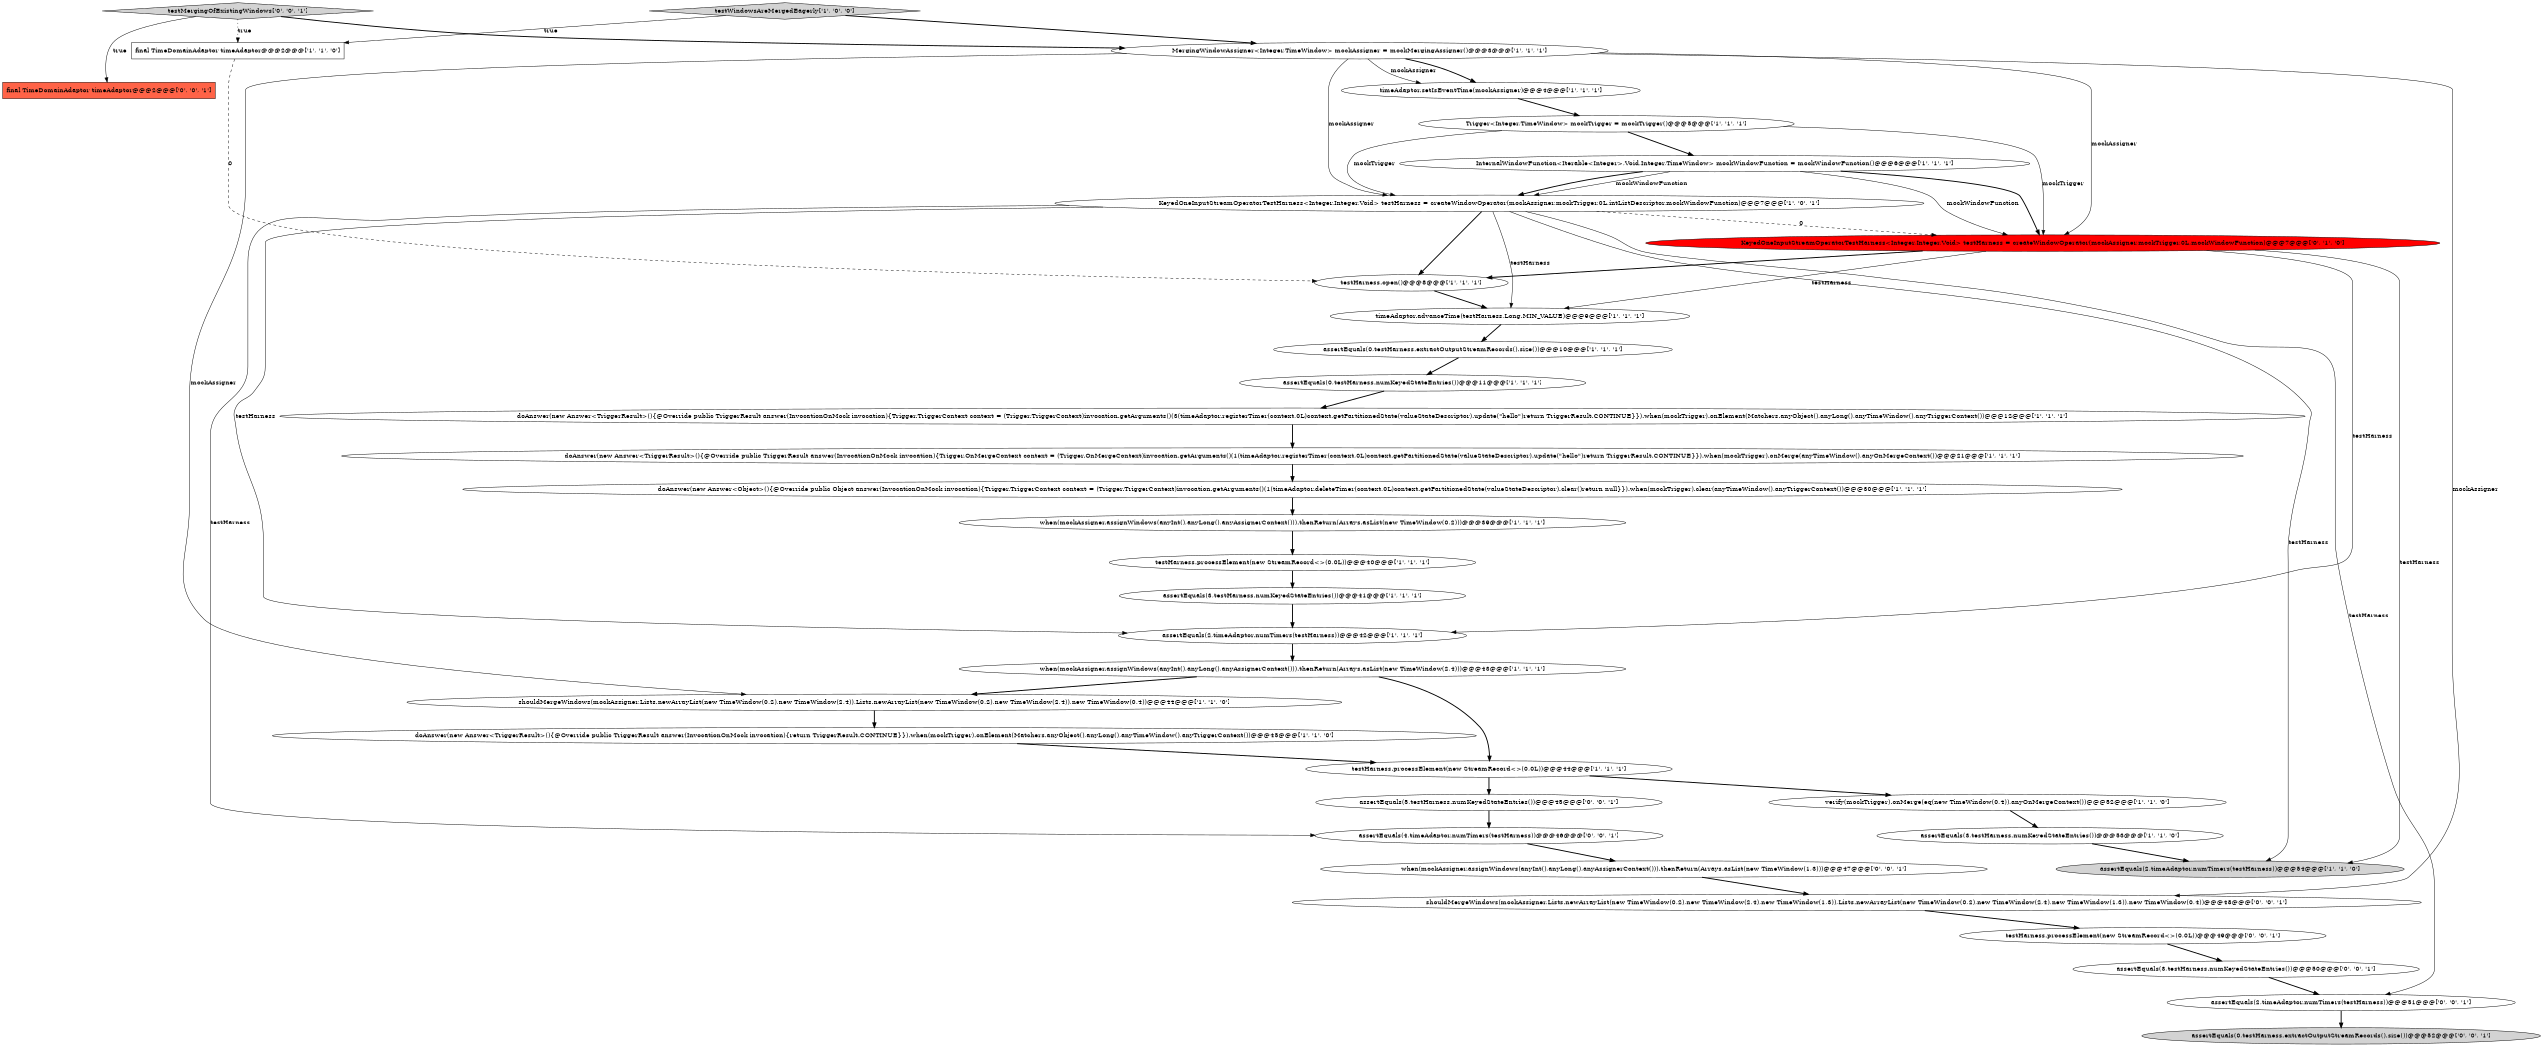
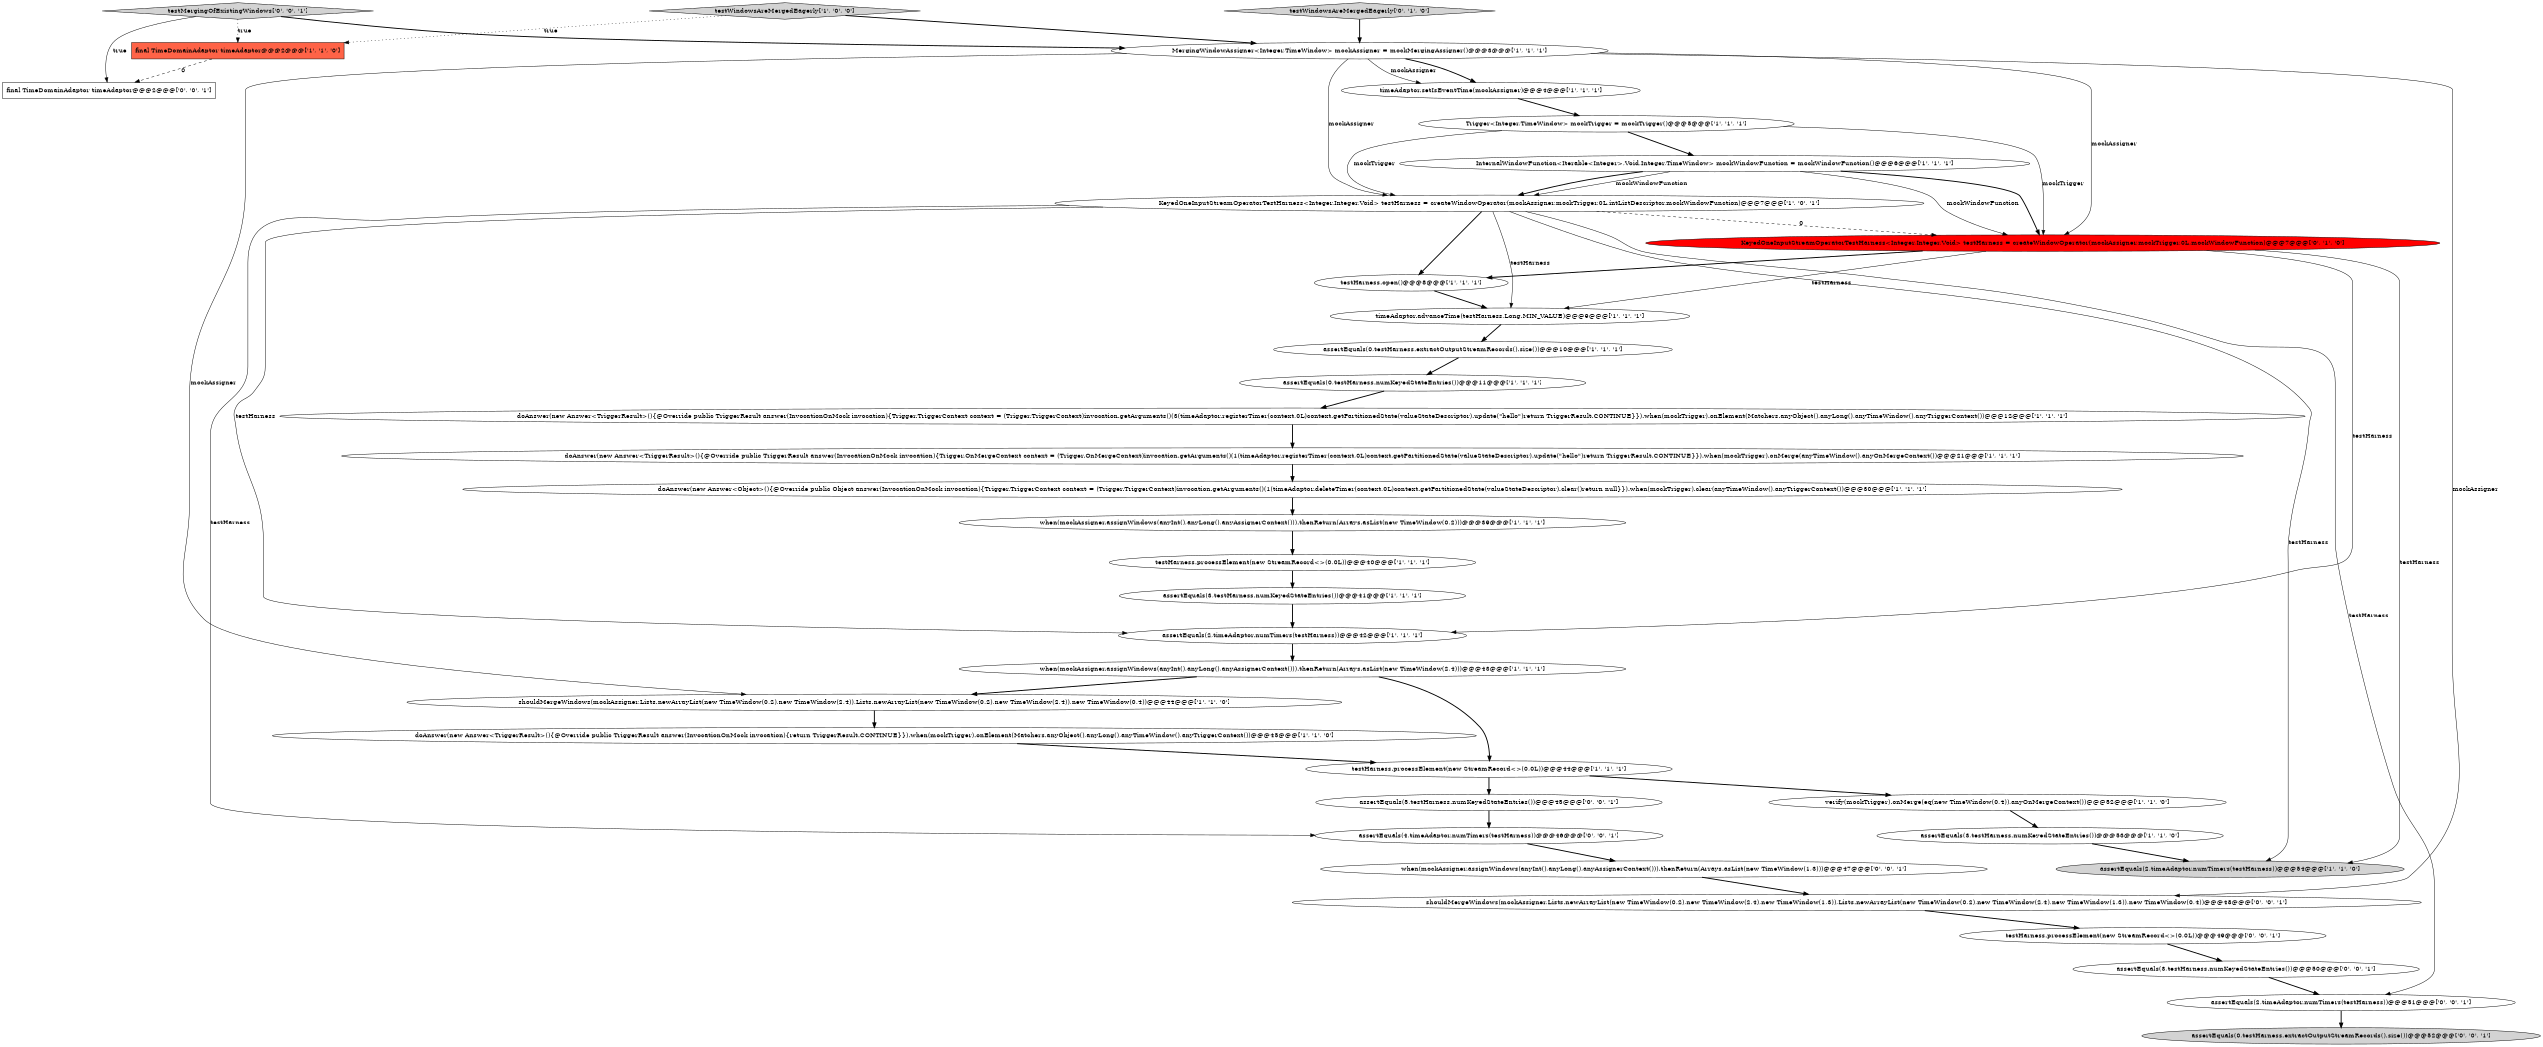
node "testWindowsAreMergedEagerly['0', '1', '0']": added
edge "testWindowsAreMergedEagerly['1', '0', '0']" -> "final TimeDomainAdaptor timeAdaptor@@@2@@@['1', '1', '0']": style solid -> dotted
node "final TimeDomainAdaptor timeAdaptor@@@2@@@['1', '1', '0']": fillcolor white -> tomato
node "final TimeDomainAdaptor timeAdaptor@@@2@@@['0', '0', '1']": fillcolor tomato -> white
edge "final TimeDomainAdaptor timeAdaptor@@@2@@@['1', '1', '0']" -> "testHarness.open()@@@8@@@['1', '1', '1']": now "final TimeDomainAdaptor timeAdaptor@@@2@@@['1', '1', '0']" -> "final TimeDomainAdaptor timeAdaptor@@@2@@@['0', '0', '1']"
